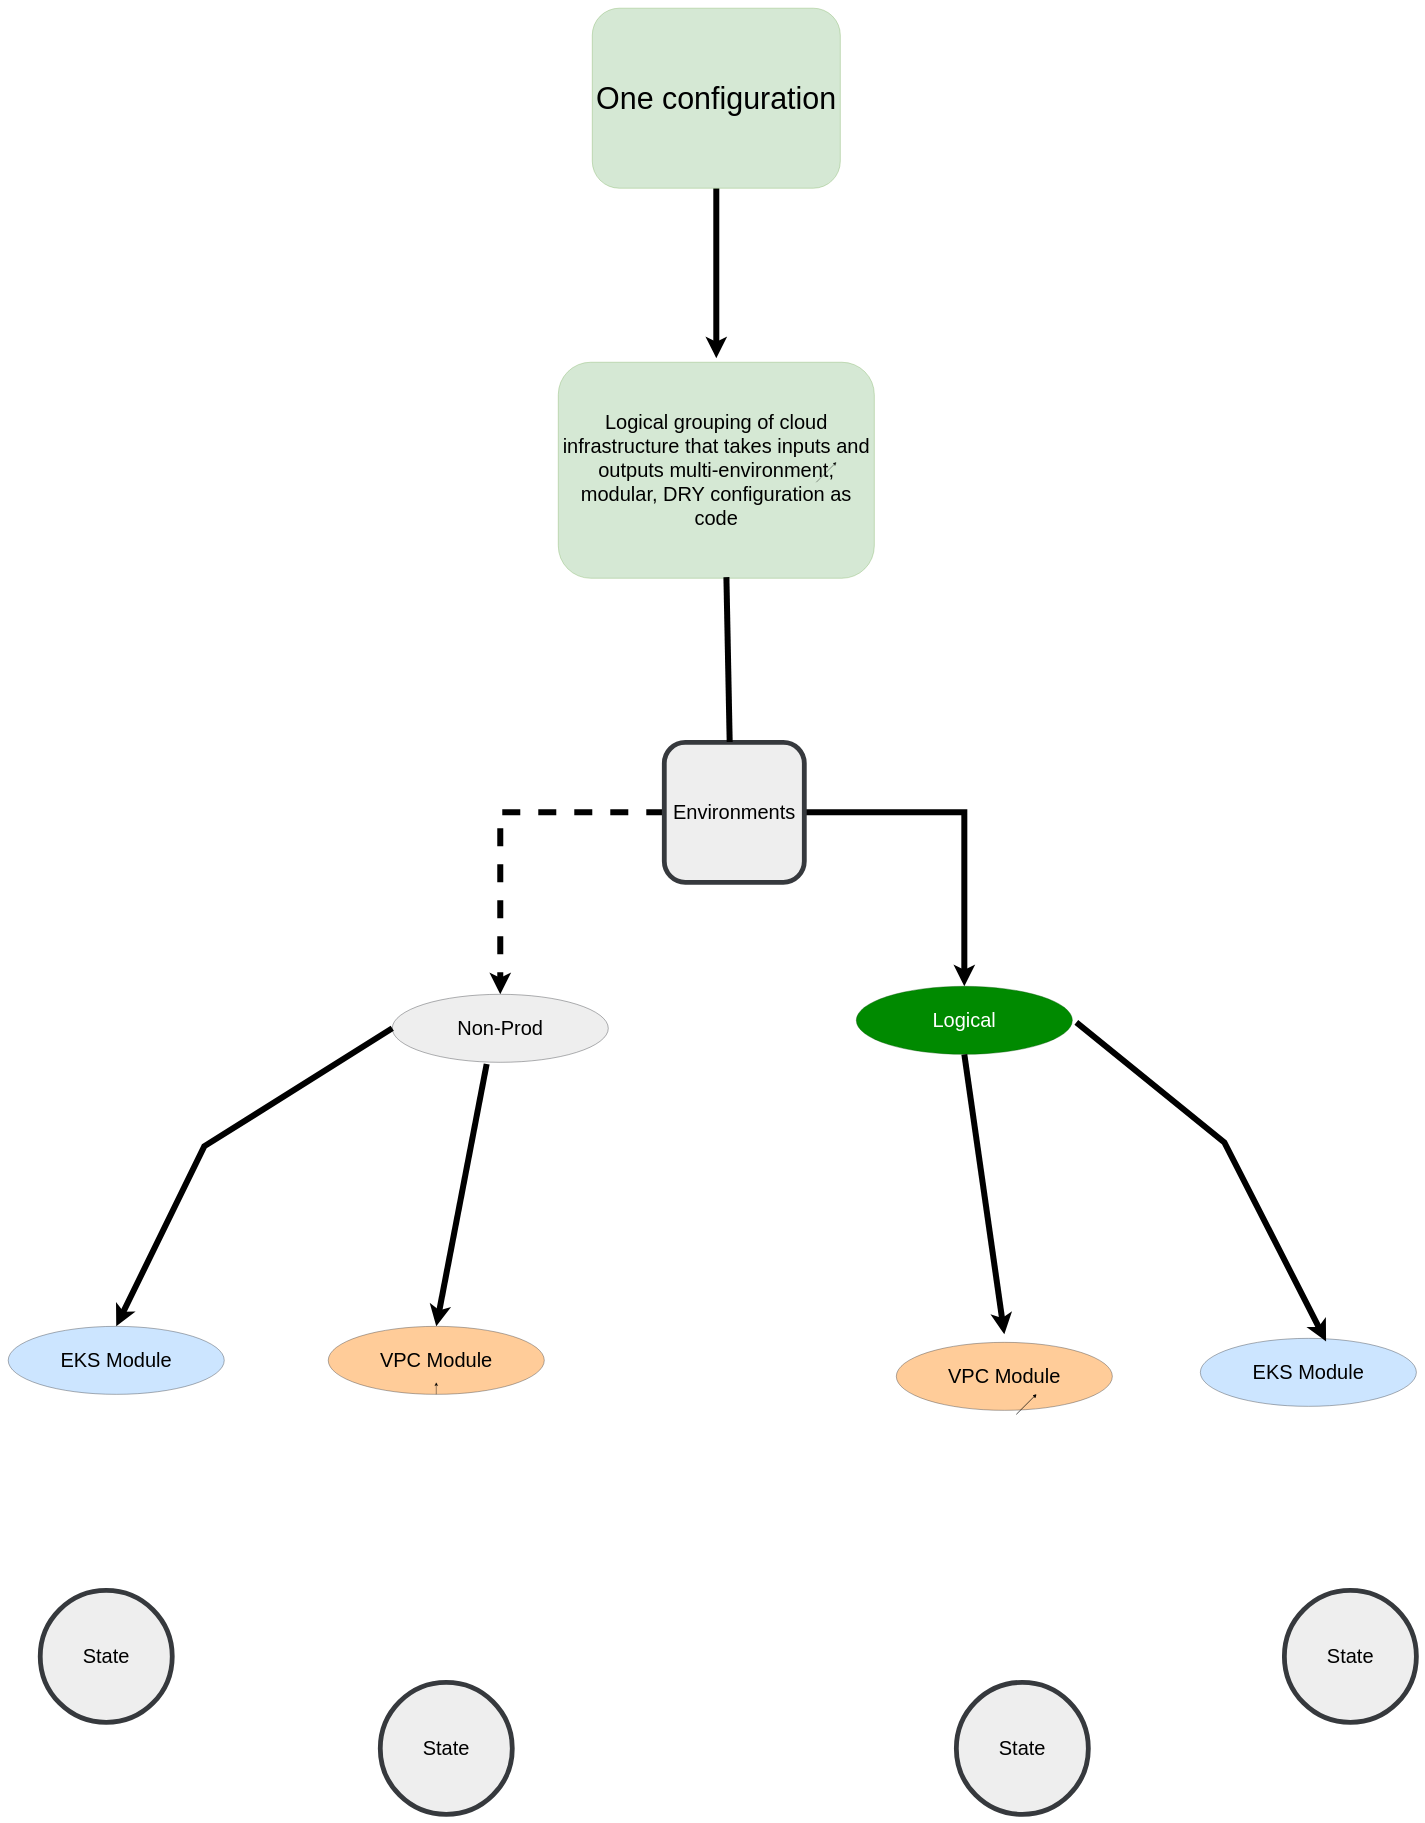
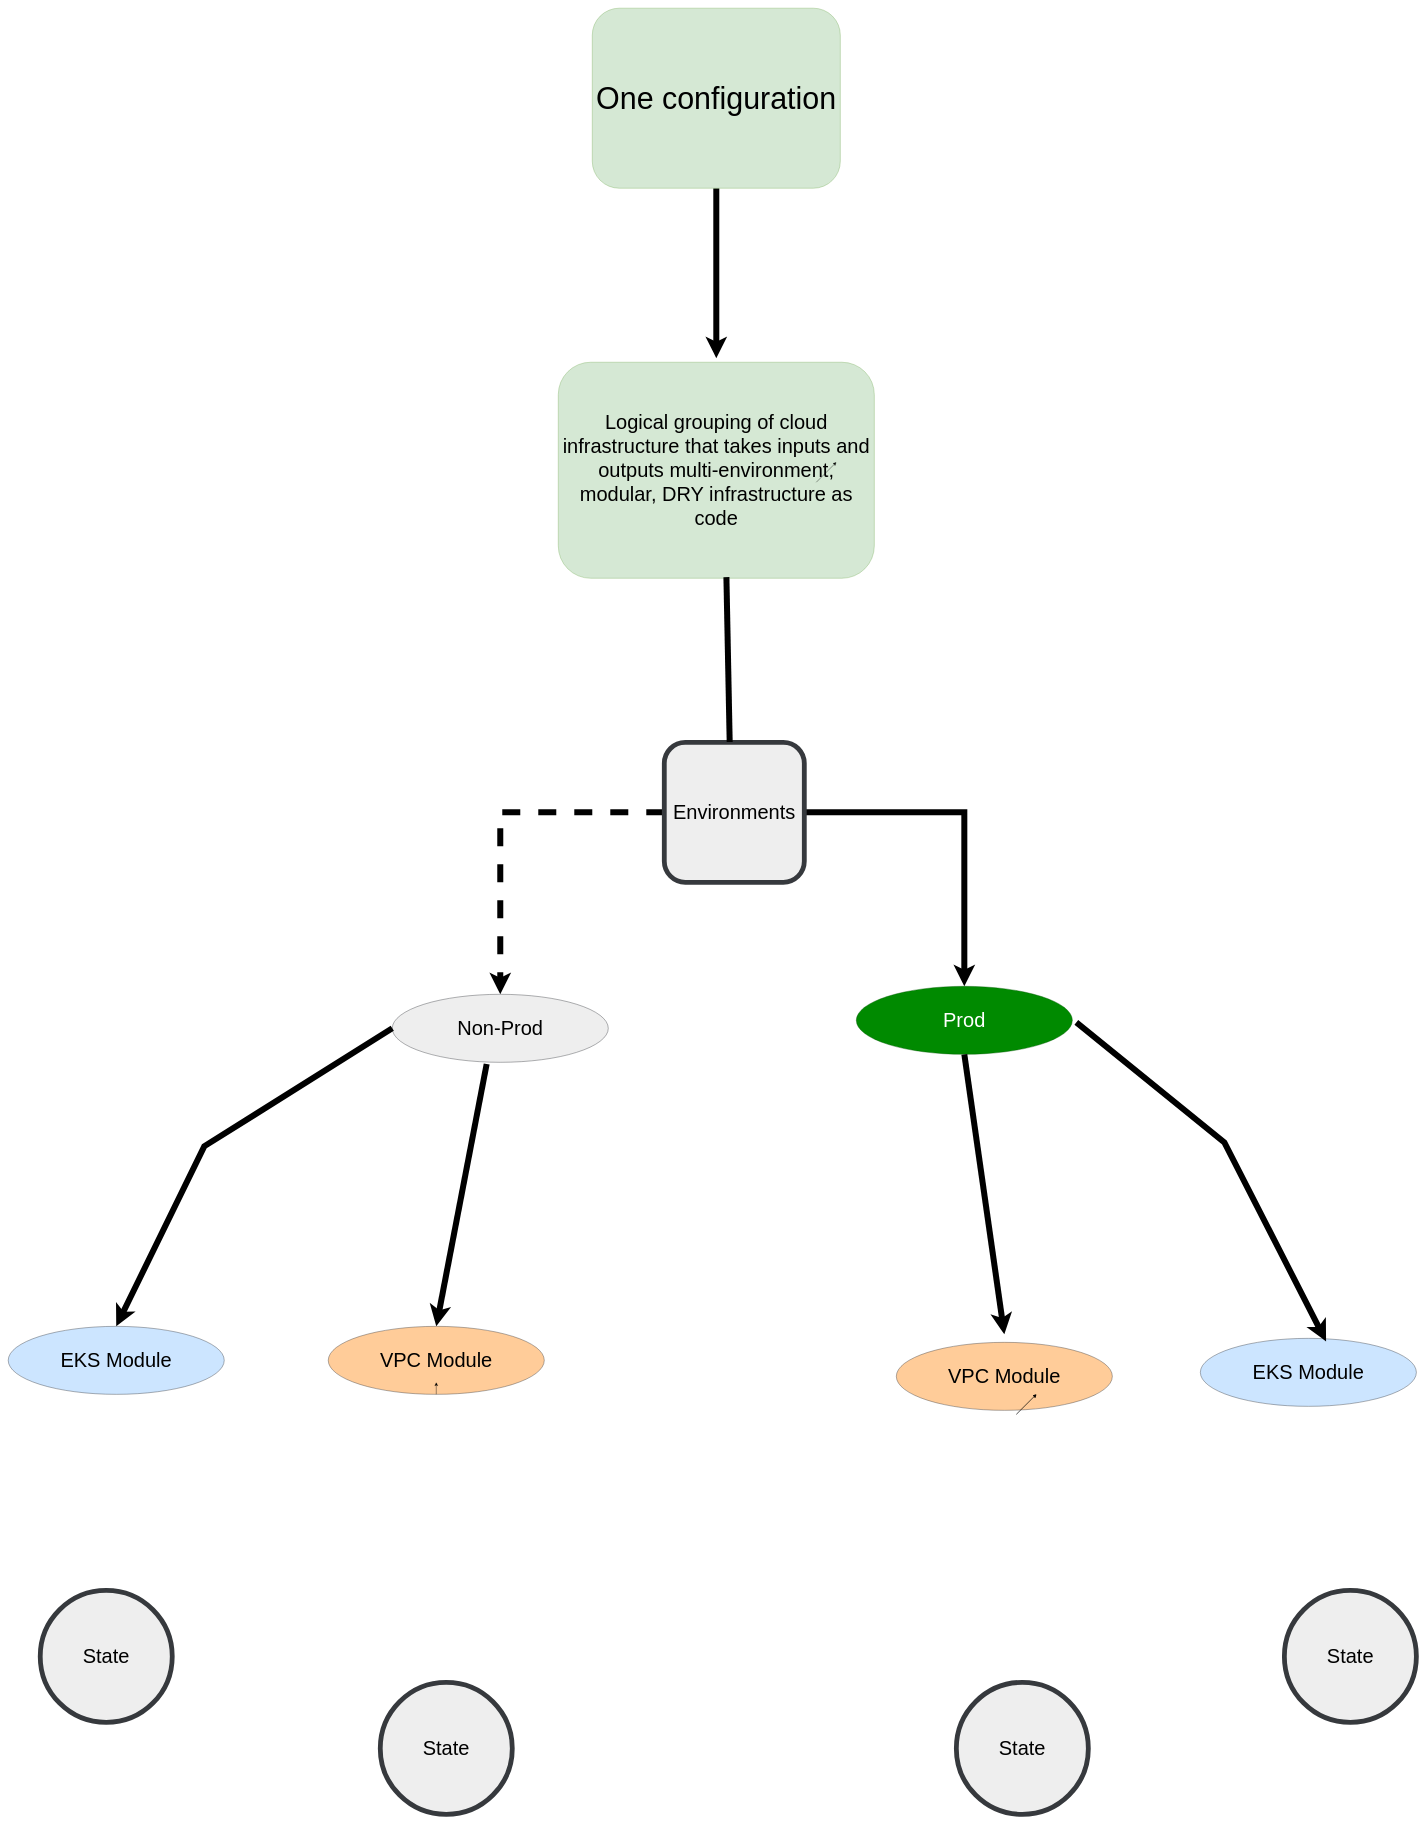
node "Logical grouping of cloud infrastructure that takes inputs and outputs multi-environment, modular, DRY configuration as code": label "Logical grouping of cloud infrastructure that takes inputs and outputs multi-environment, modular, DRY configuration as code" -> "Logical grouping of cloud infrastructure that takes inputs and outputs multi-environment, modular, DRY infrastructure as code"
node "Logical": label "Logical" -> "Prod"
